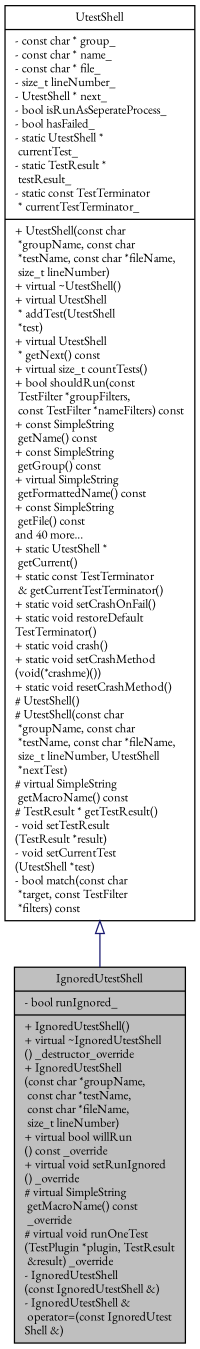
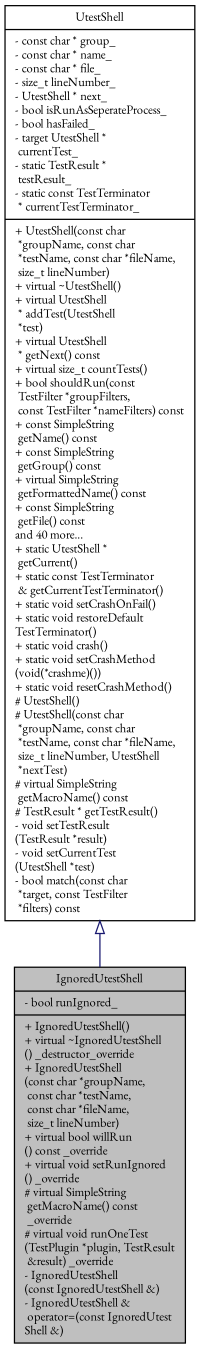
node "UtestShell": text "- static UtestShell *" -> "- target UtestShell *"
